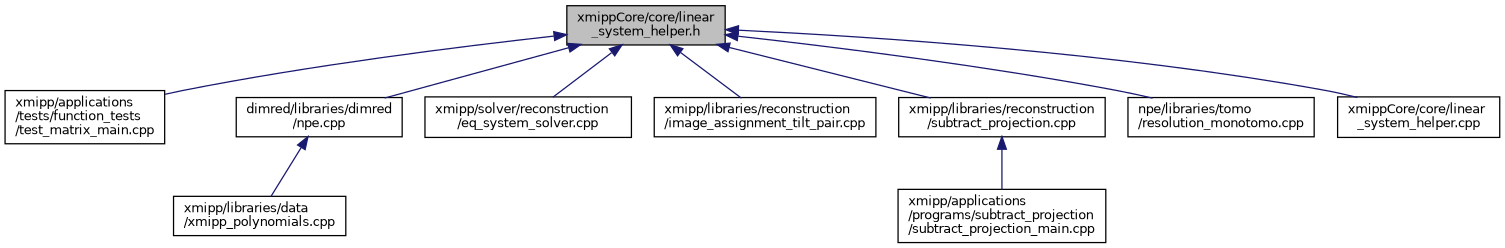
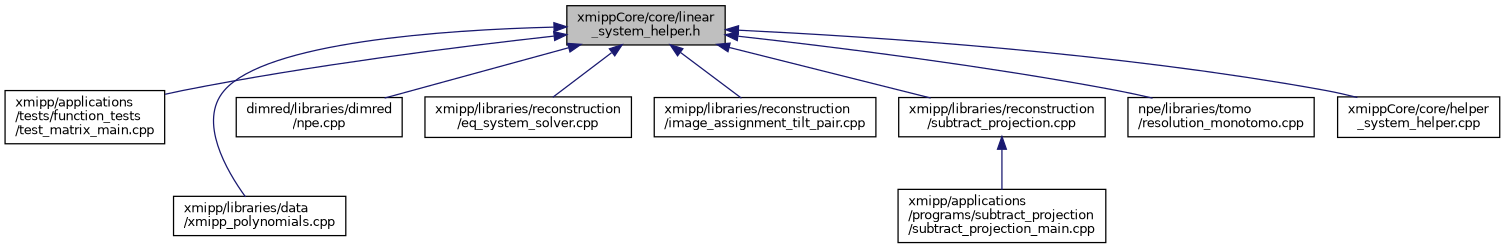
node "xmipp/solver/reconstruction /eq_system_solver.cpp": label "xmipp/solver/reconstruction /eq_system_solver.cpp" -> "xmipp/libraries/reconstruction /eq_system_solver.cpp"
node "xmippCore/core/linear _system_helper.cpp": label "xmippCore/core/linear _system_helper.cpp" -> "xmippCore/core/helper _system_helper.cpp"
edge "xmipp/libraries/data /xmipp_polynomials.cpp" -> "dimred/libraries/dimred /npe.cpp": now "xmipp/libraries/data /xmipp_polynomials.cpp" -> "xmippCore/core/linear _system_helper.h"
